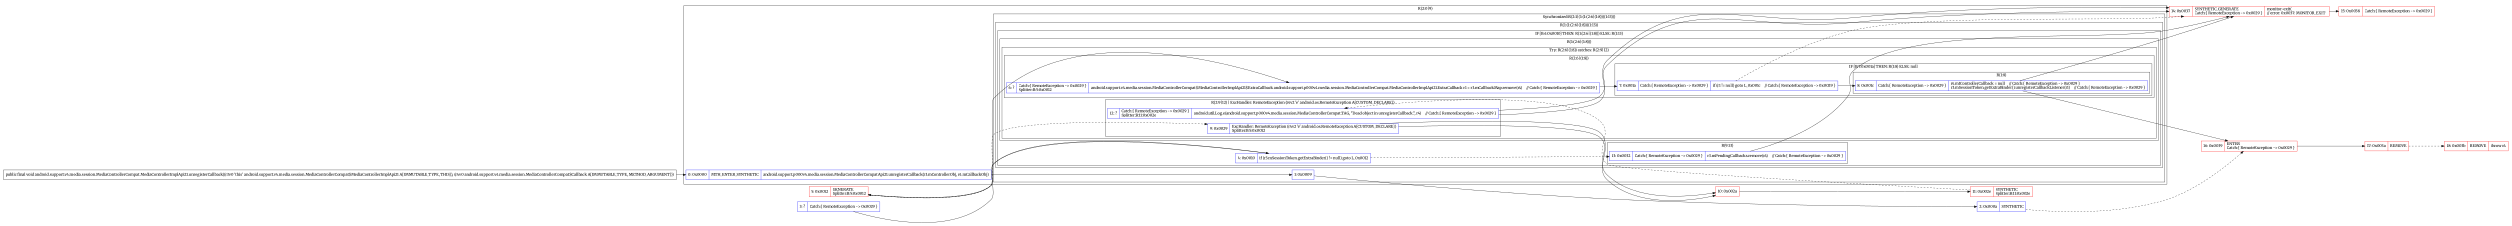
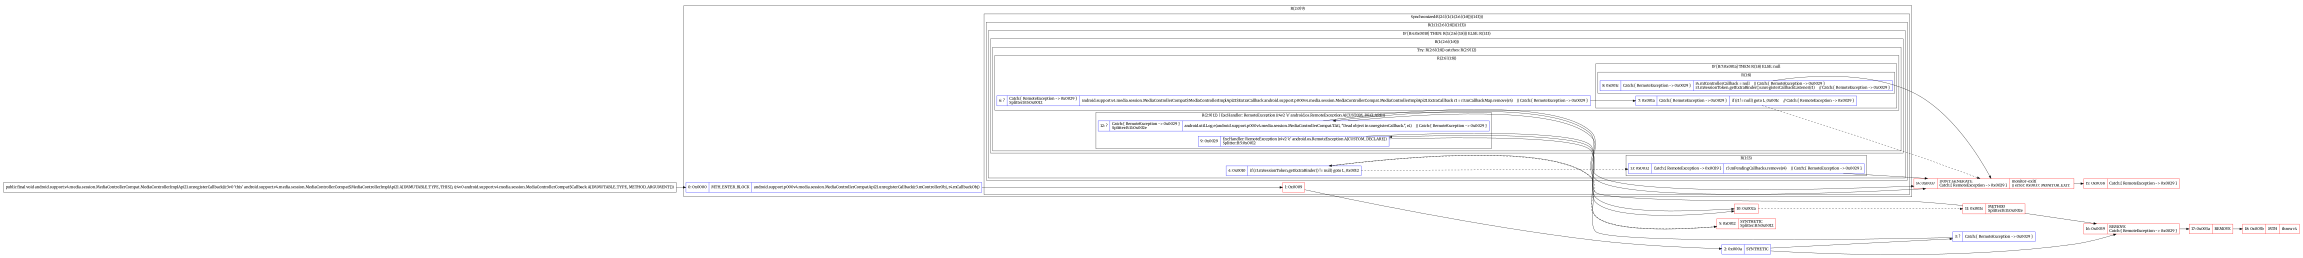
node "14: 0x0037": text "SYNTHETIC_GENERATE" -> "DONT_GENERATE"
edge "5: 0x0012" -> "6: ?": removed
edge "7: 0x001a" -> "8: 0x001c": removed
edge "8: 0x001c" -> "16: 0x0039": now "11: 0x002e" -> "16: 0x0039"
edge "5: 0x0012" -> "9: 0x0029": style dashed -> solid
node "16: 0x0039": text "ENTER" -> "REMOVE"
edge "4: 0x0010" -> "5: 0x0012": style solid -> dashed
cluster "R(9:13)": label "R(9:13)" -> "R(1:13)"
edge "17: 0x003a" -> "18: 0x003b": style dashed -> solid
node "18: 0x003b": text "REMOVE" -> "MTH"
edge "11: 0x002e" -> "12: ?": style dashed -> solid
node "0: 0x0000": text "MTH_ENTER_SYNTHETIC" -> "MTH_ENTER_BLOCK"
node "1: 0x0009": color blue -> red
node "5: 0x0012": text "GENERATE" -> "SYNTHETIC"
node "11: 0x002e": text "SYNTHETIC" -> "METHOD"
edge "10: 0x002a" -> "11: 0x002e": style solid -> dashed
edge "2: 0x000a" -> "16: 0x0039": style dashed -> solid
edge "2: 0x000a" -> "3: ?": added
